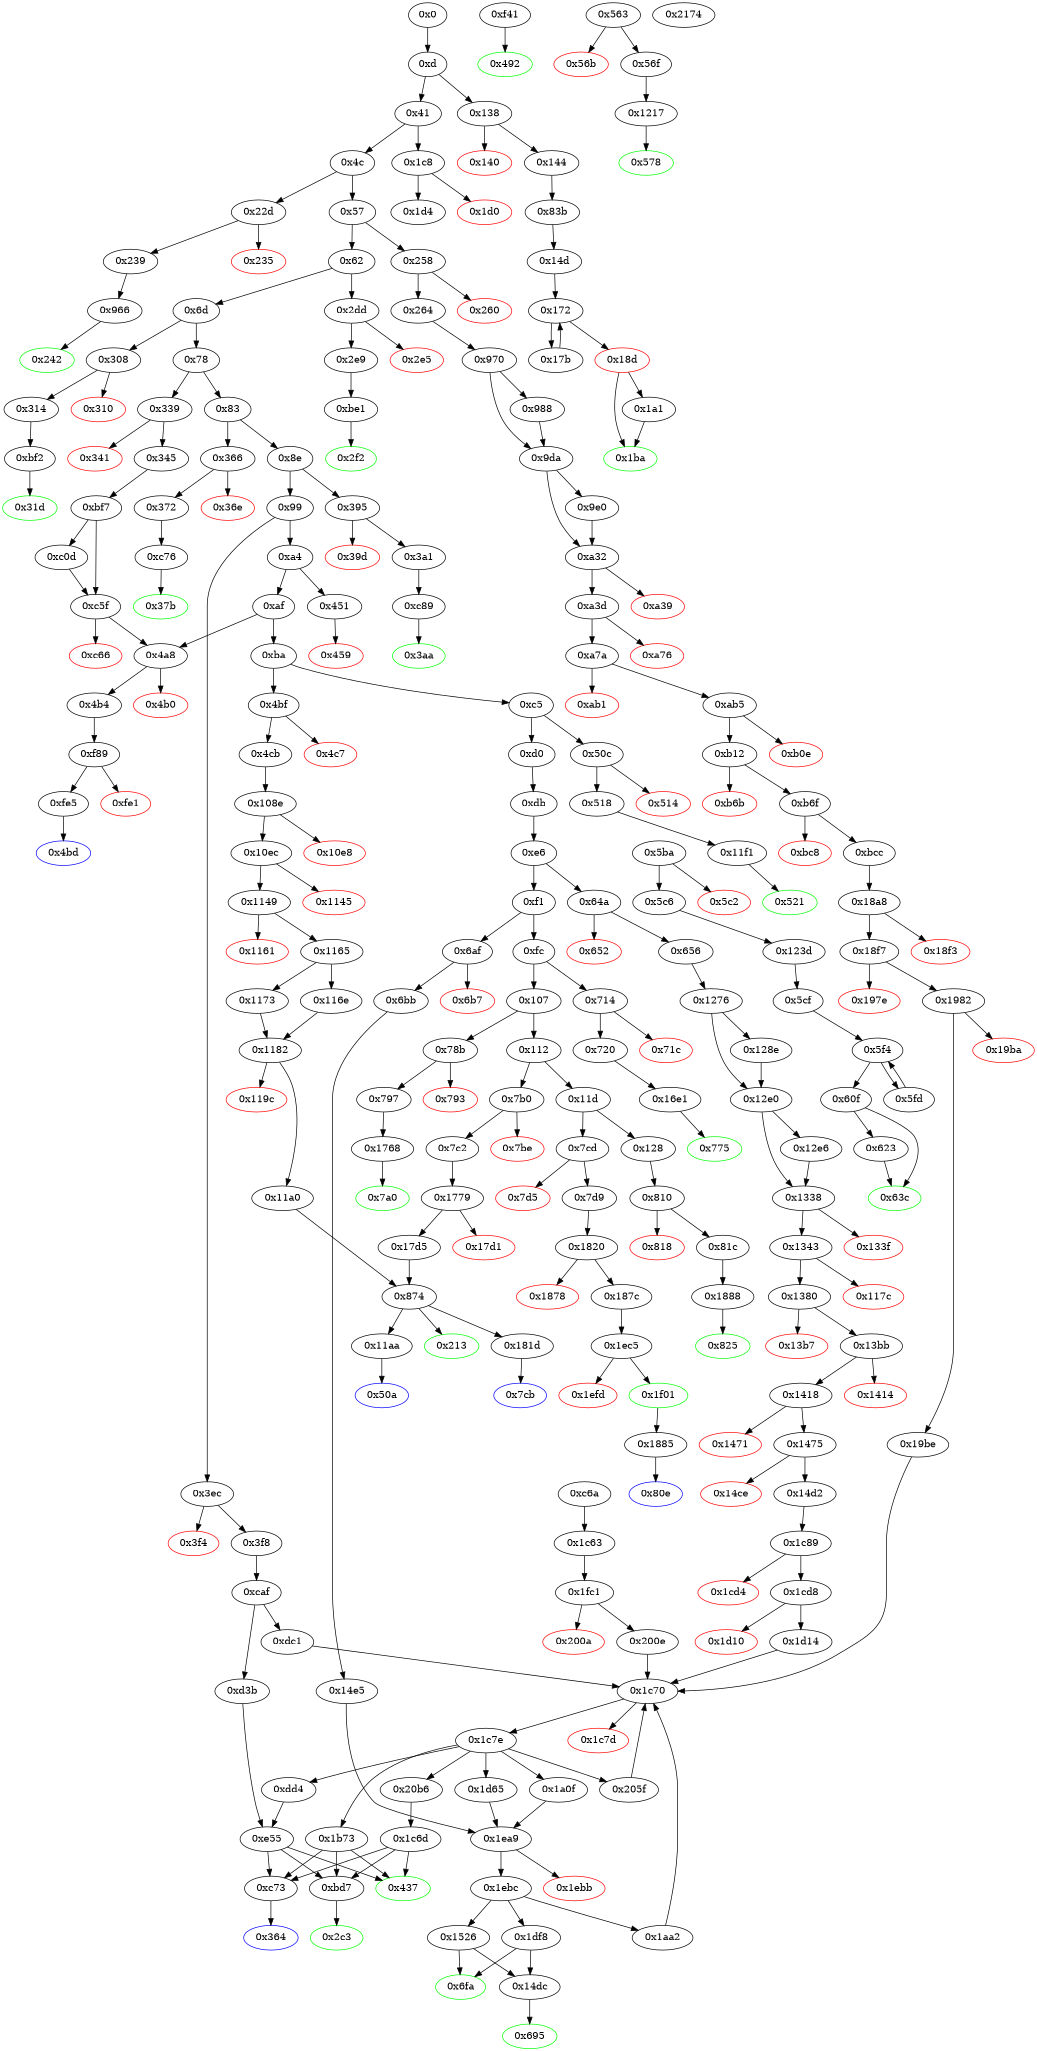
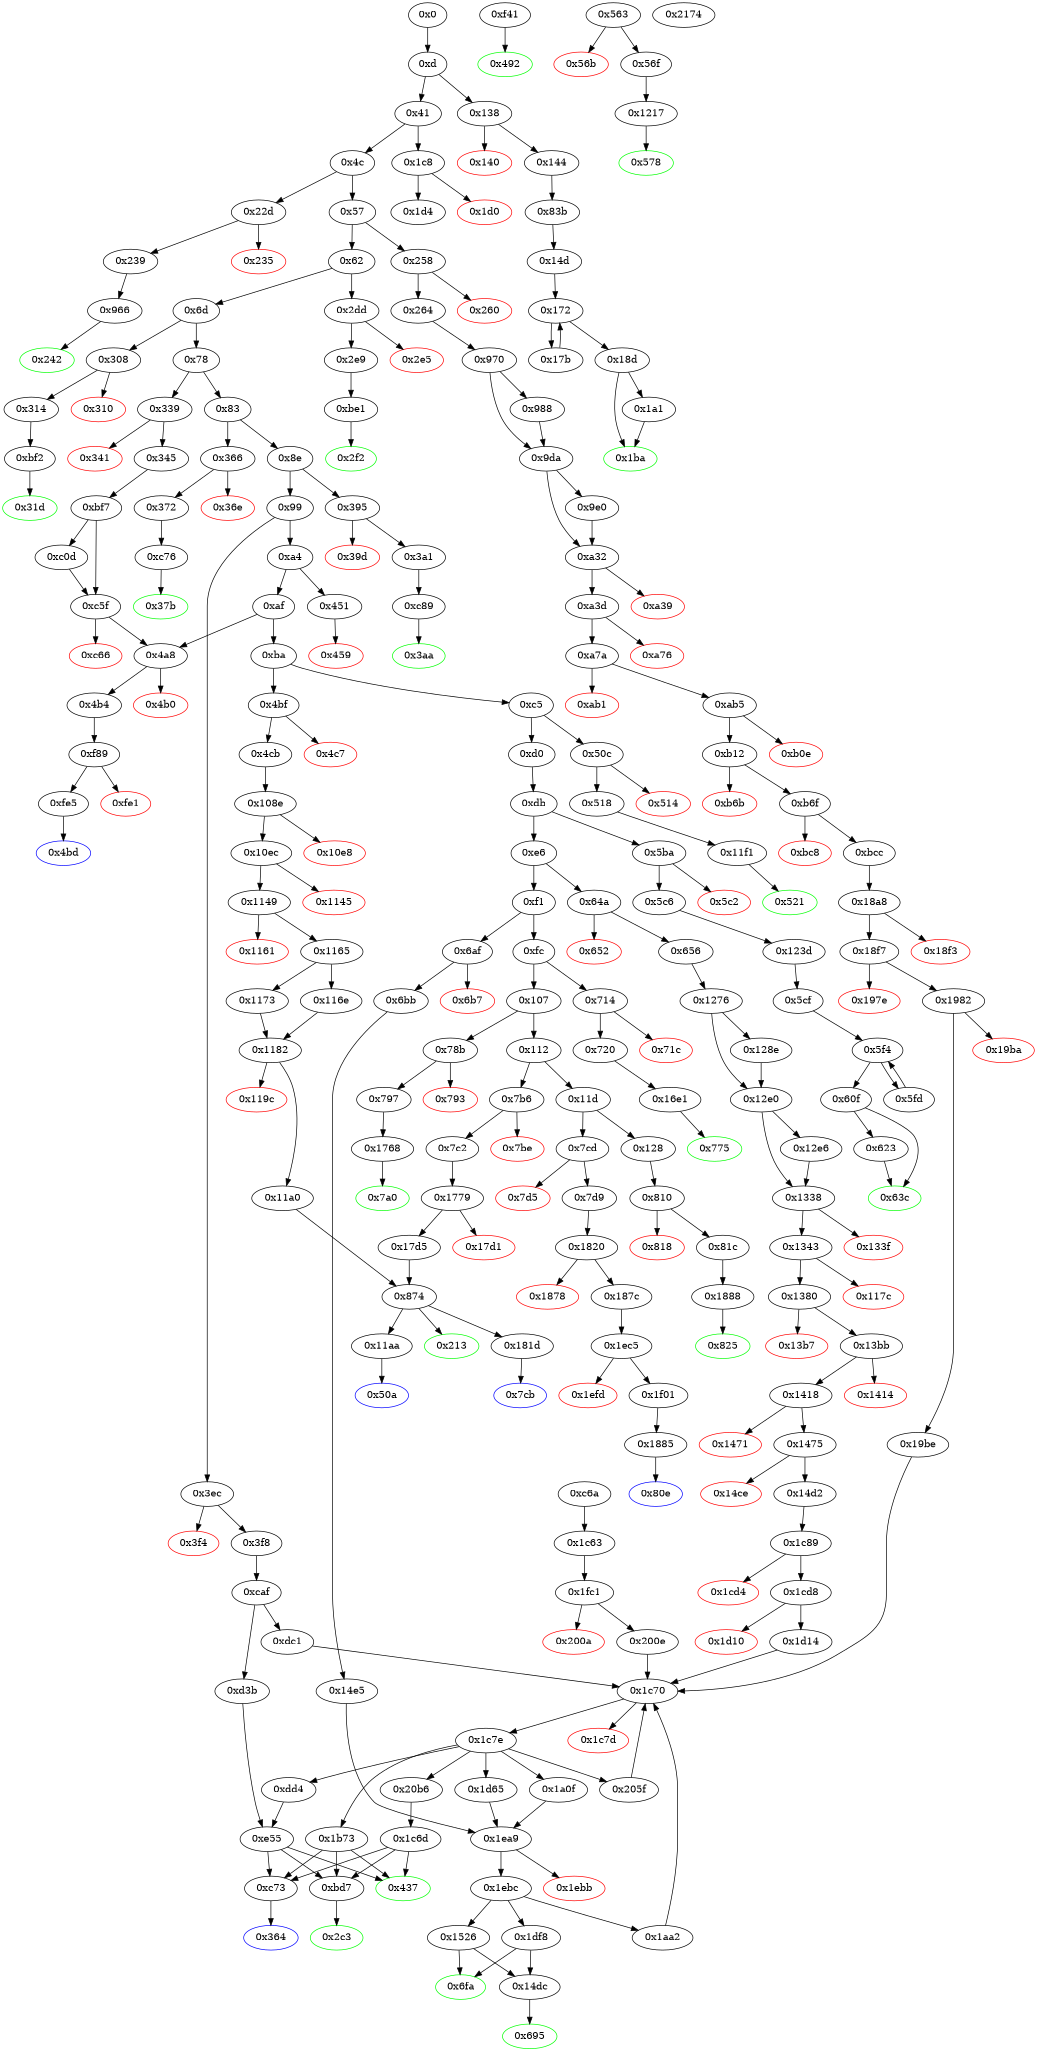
node "0x18d": color red -> black
edge "0xdb" -> "0x5ba": added
node "0x7b0": label "0x7b0" -> "0x7b6"
node "0x1f01": color green -> black
